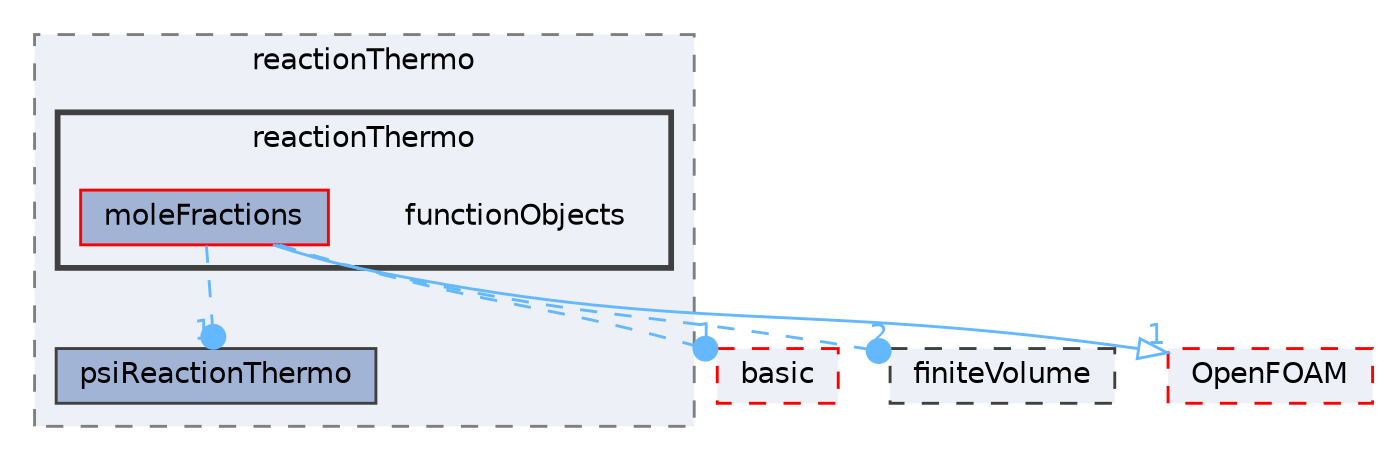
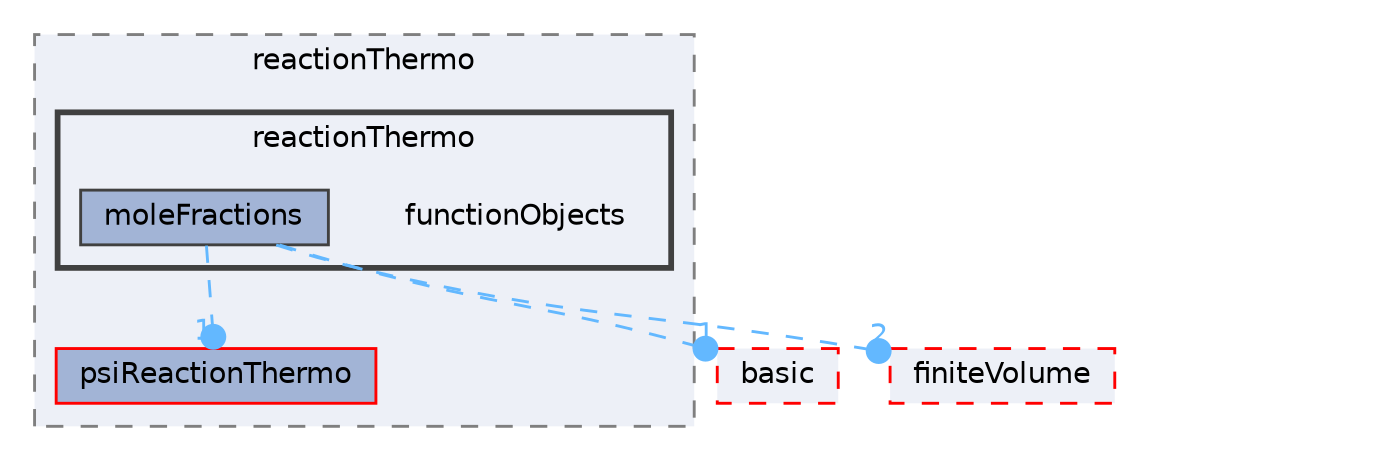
node "moleFractions": color red -> grey25
node "psiReactionThermo": color grey25 -> red
node "finiteVolume": color grey25 -> red
node "OpenFOAM": removed
